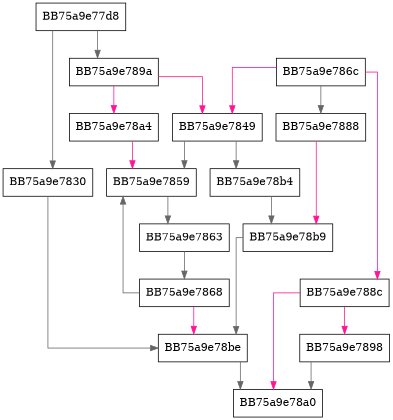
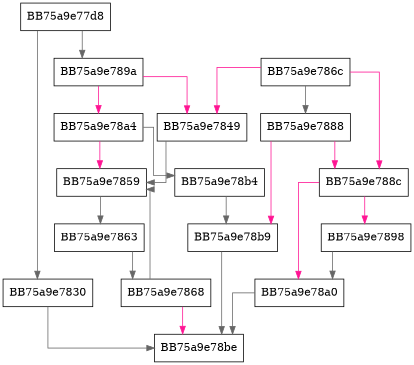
edge "BB75a9e7849" -> "BB75a9e78b4": now "BB75a9e78a4" -> "BB75a9e78b4"
edge "BB75a9e7888" -> "BB75a9e788c": added
edge "BB75a9e78be" -> "BB75a9e78a0": reversed
